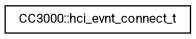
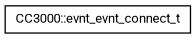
node "CC3000::hci_evnt_connect_t": label "CC3000::hci_evnt_connect_t" -> "CC3000::evnt_evnt_connect_t"
